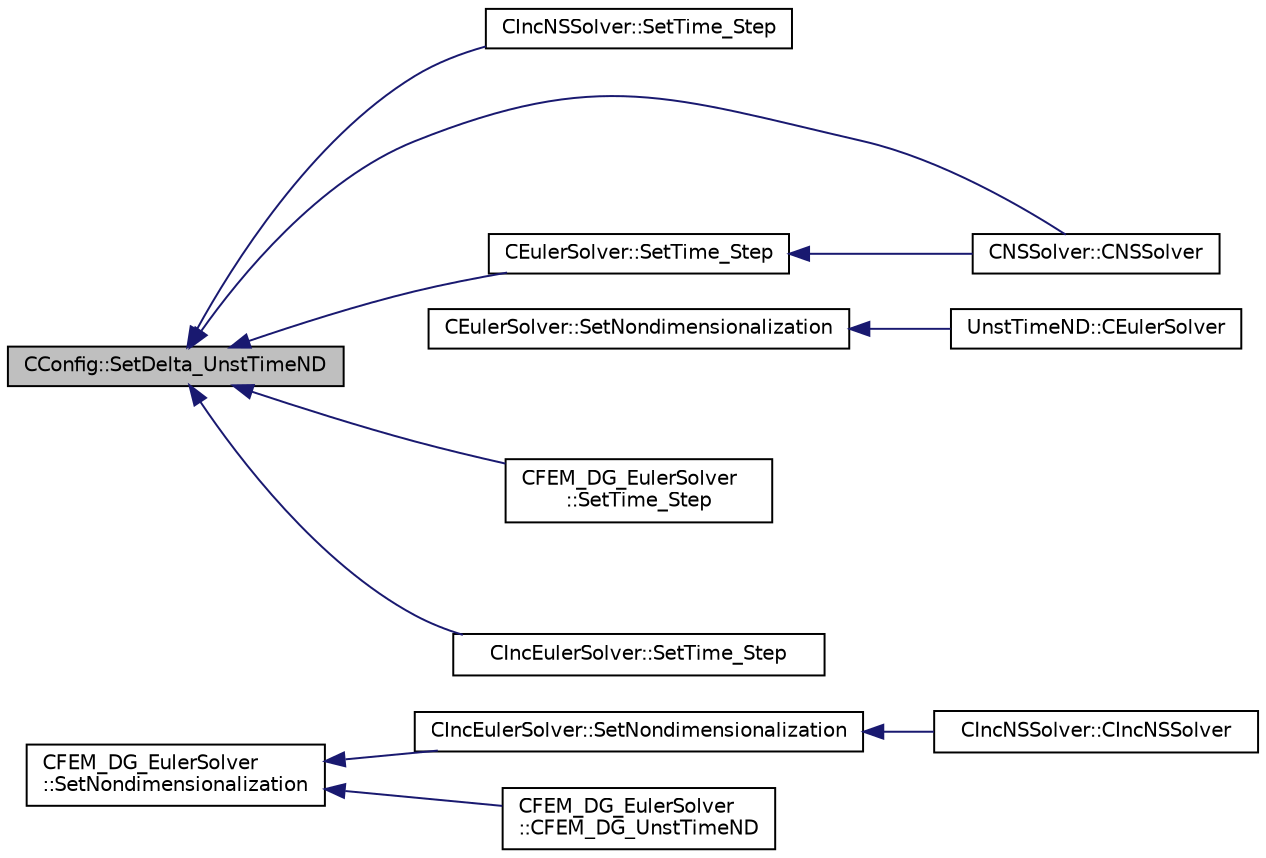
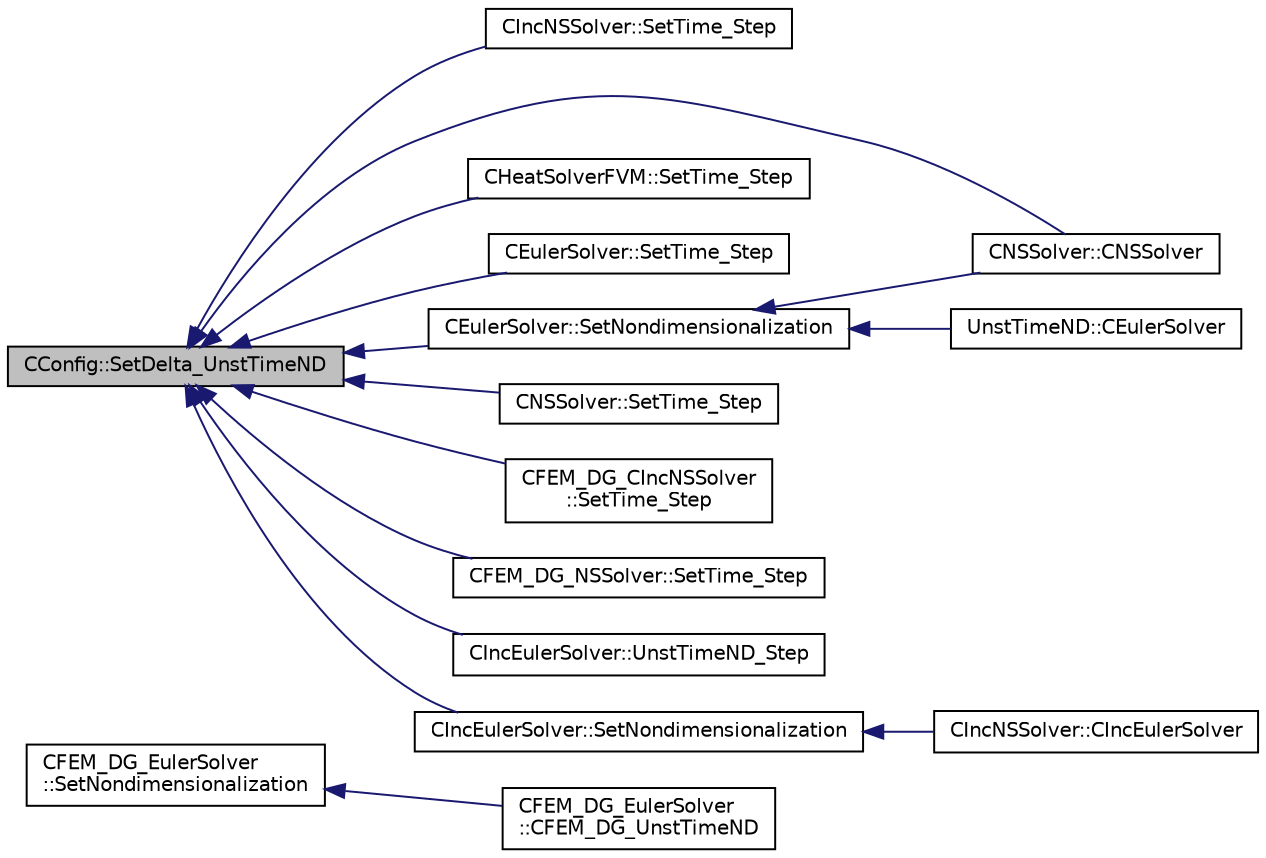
node "CHeatSolverFVM::SetTime_Step": added
edge "CNSSolver::CNSSolver" -> "CEulerSolver::SetTime_Step": now "CNSSolver::CNSSolver" -> "CEulerSolver::SetNondimensionalization"
edge "CEulerSolver::SetNondimensionalization" -> "CConfig::SetDelta_UnstTimeND": added
node "CNSSolver::SetTime_Step": added
node "CFEM_DG_EulerSolver ::SetTime_Step": label "CFEM_DG_EulerSolver ::SetTime_Step" -> "CFEM_DG_CIncNSSolver ::SetTime_Step"
node "CFEM_DG_NSSolver::SetTime_Step": added
node "CIncEulerSolver::SetTime_Step": label "CIncEulerSolver::SetTime_Step" -> "CIncEulerSolver::UnstTimeND_Step"
node "CIncNSSolver::CIncNSSolver": label "CIncNSSolver::CIncNSSolver" -> "CIncNSSolver::CIncEulerSolver"
edge "CIncEulerSolver::SetNondimensionalization" -> "CFEM_DG_EulerSolver ::SetNondimensionalization": now "CIncEulerSolver::SetNondimensionalization" -> "CConfig::SetDelta_UnstTimeND"
